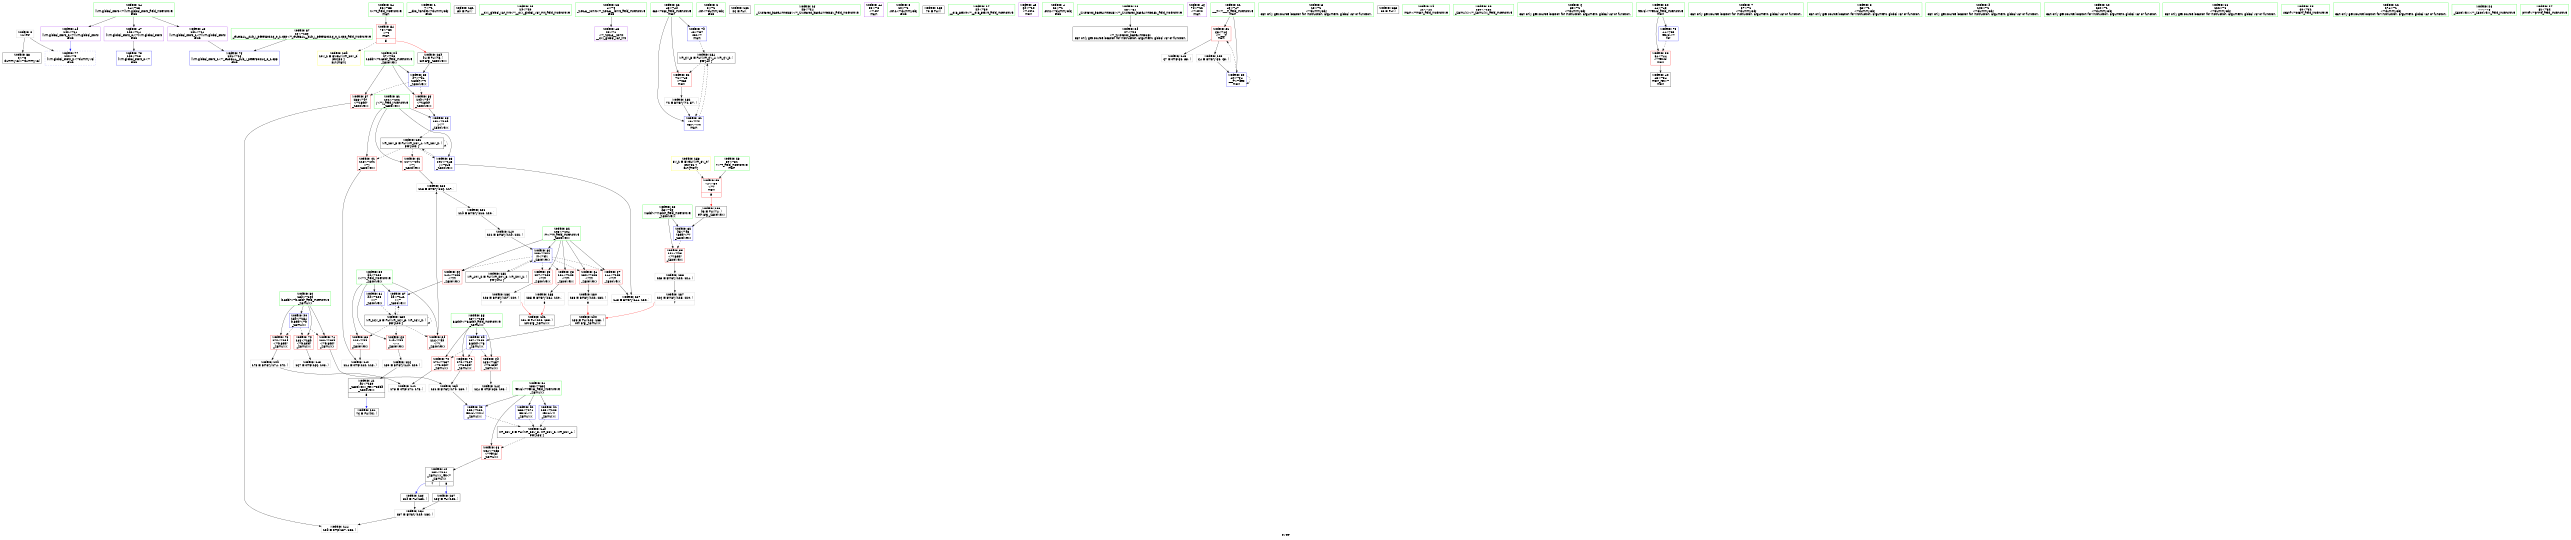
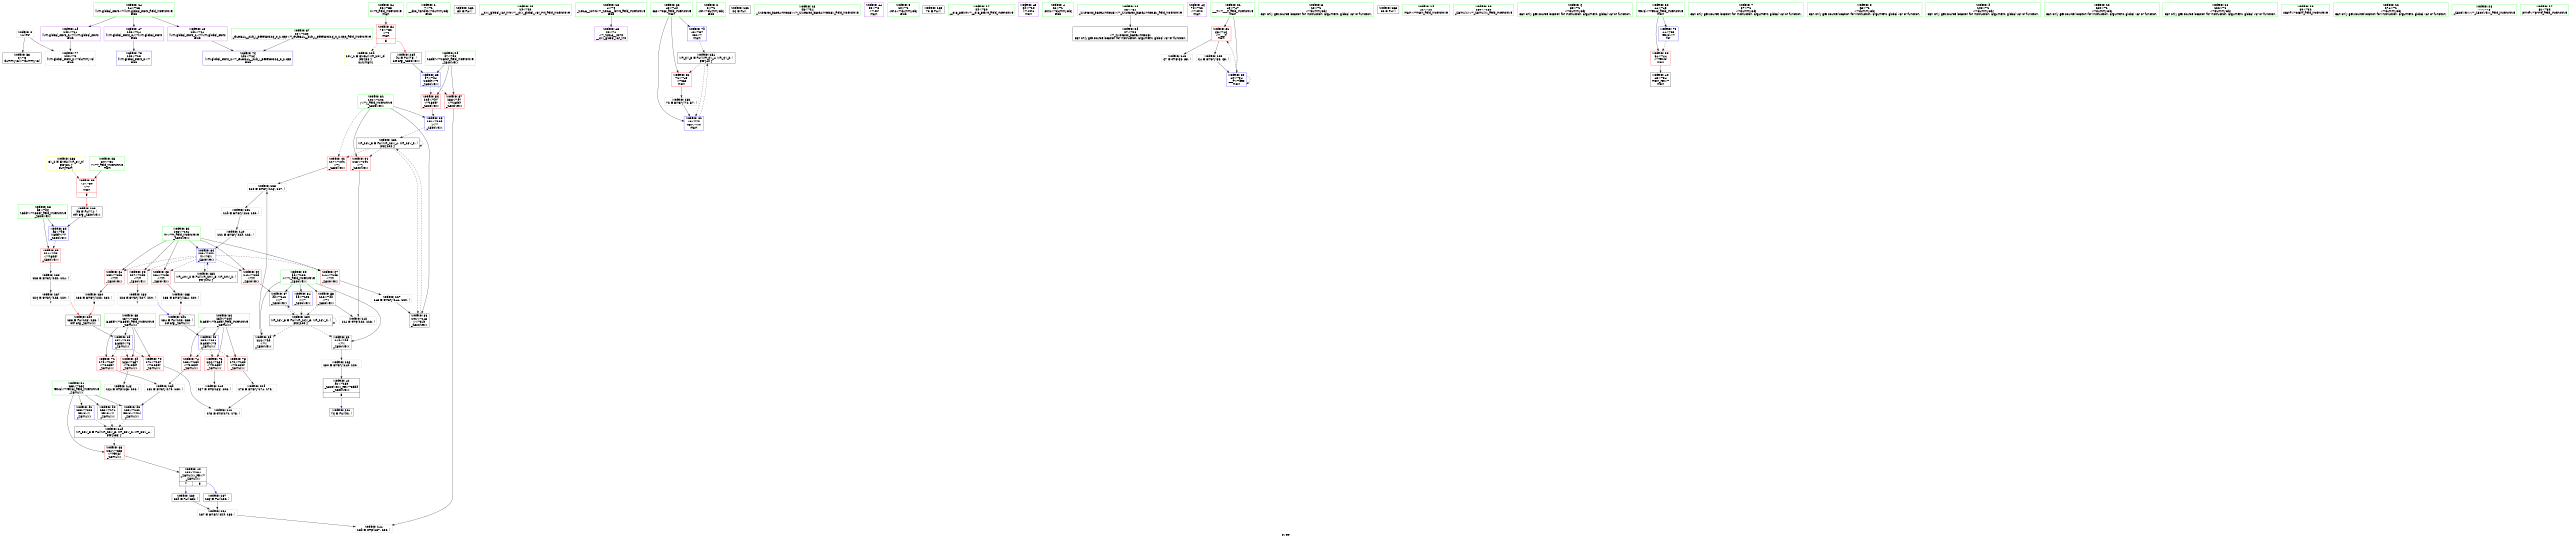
edge "NodeID: 49" -> "NodeID: 77": color blue -> black
edge "NodeID: 31" -> "NodeID: 62": style solid -> dashed
edge "NodeID: 88" -> "NodeID: 127": reversed
edge "NodeID: 136" -> "NodeID: 191": color red -> blue
edge "NodeID: 191" -> "NodeID: 90": added
edge "NodeID: 150" -> "NodeID: 58": reversed
